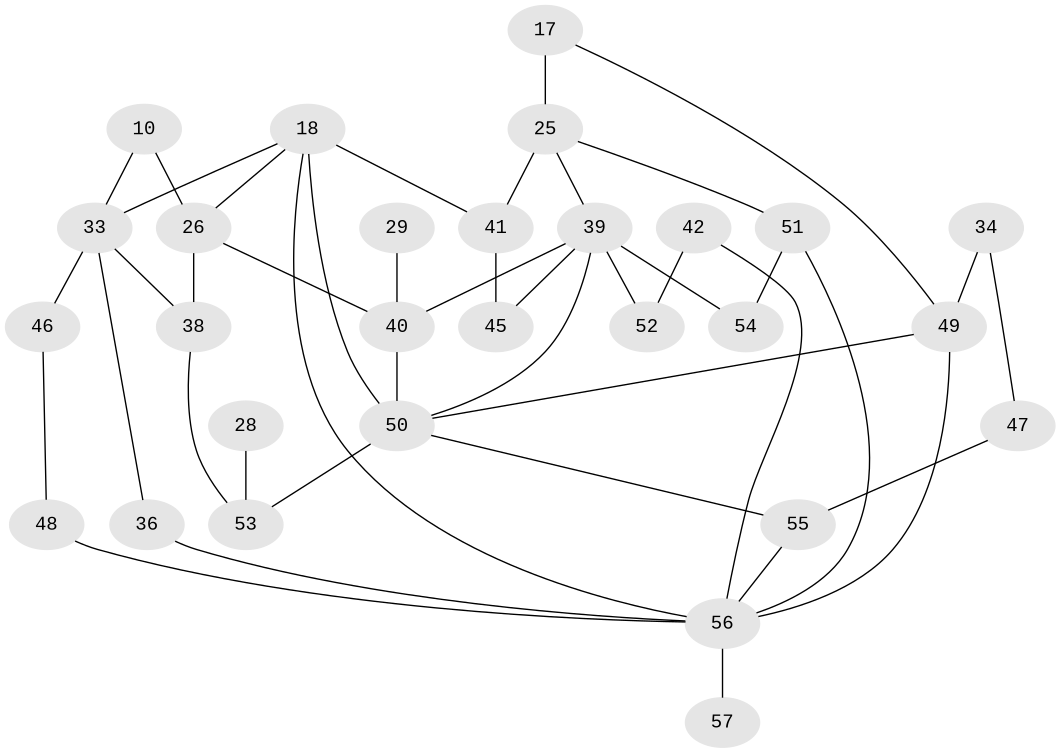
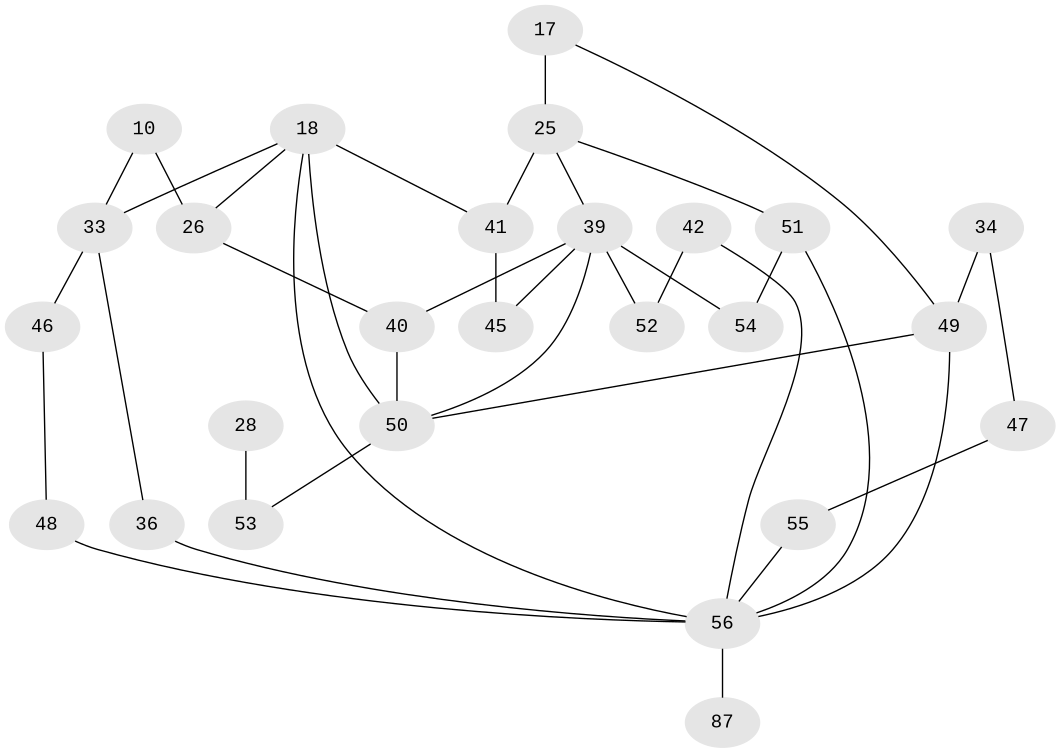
node "29": removed
node "38": removed
edge "50" -- "55": removed
node "57": label "57" -> "87"
